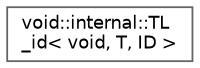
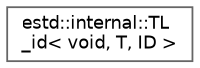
node "void::internal::TL _id< void, T, ID >": label "void::internal::TL _id< void, T, ID >" -> "estd::internal::TL _id< void, T, ID >"
